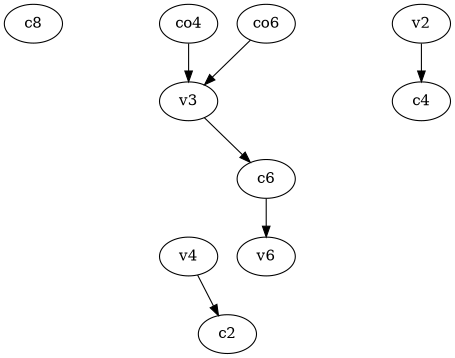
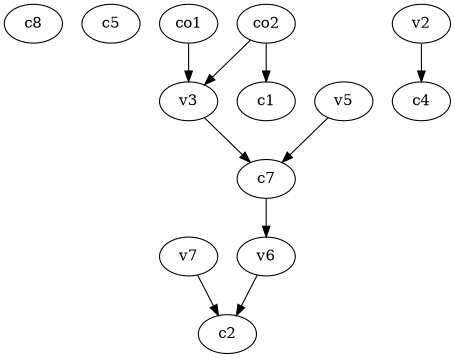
node "c5": added
node "co4": label "co4" -> "co1"
node "co6": label "co6" -> "co2"
node "c1": added
node "v5": added
node "c6": label "c6" -> "c7"
node "v4": label "v4" -> "v7"
edge "v6" -> "c2": added
